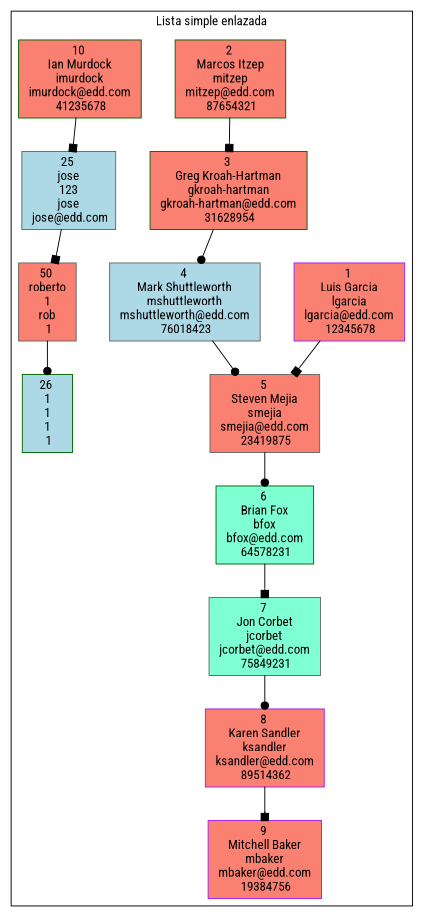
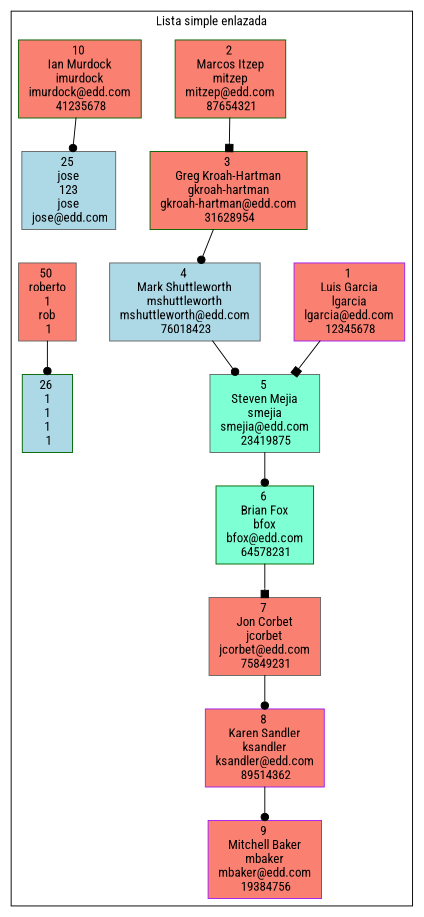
edge "10" -> "25": arrowhead box -> dot
edge "25" -> "50": removed
node "5": fillcolor salmon -> aquamarine
node "7": fillcolor aquamarine -> salmon
edge "8" -> "9": arrowhead box -> dot
